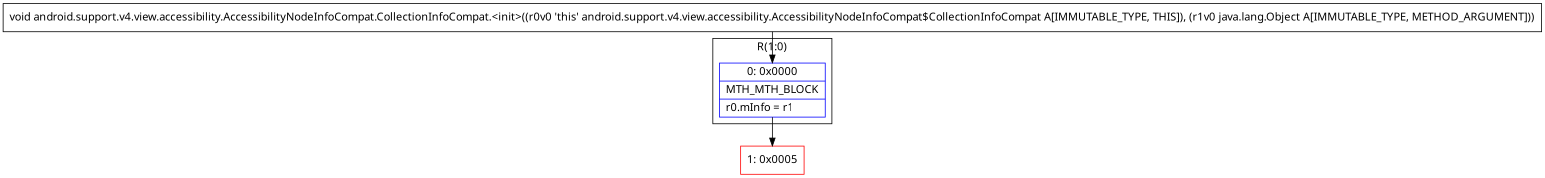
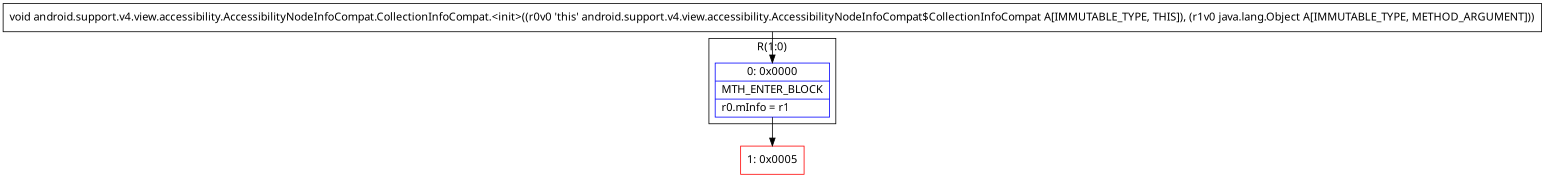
node "0: 0x0000": text "MTH_MTH_BLOCK" -> "MTH_ENTER_BLOCK"
